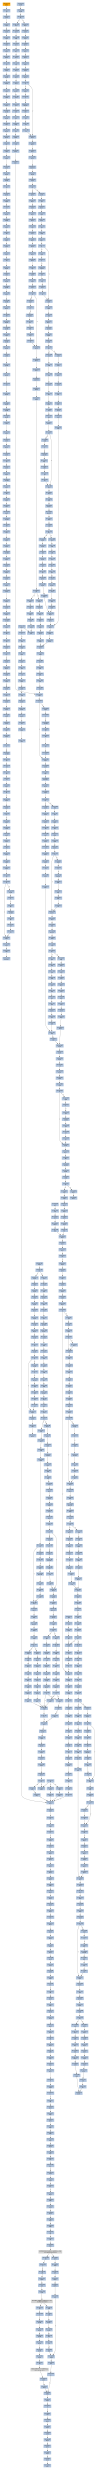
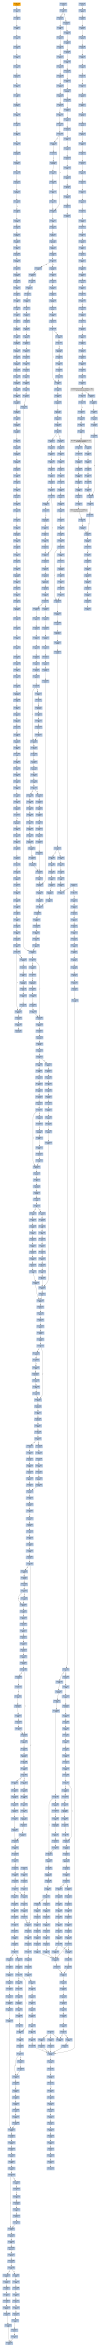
node "0x004235ce movzwl": added
node "0x004231ed movl": removed
